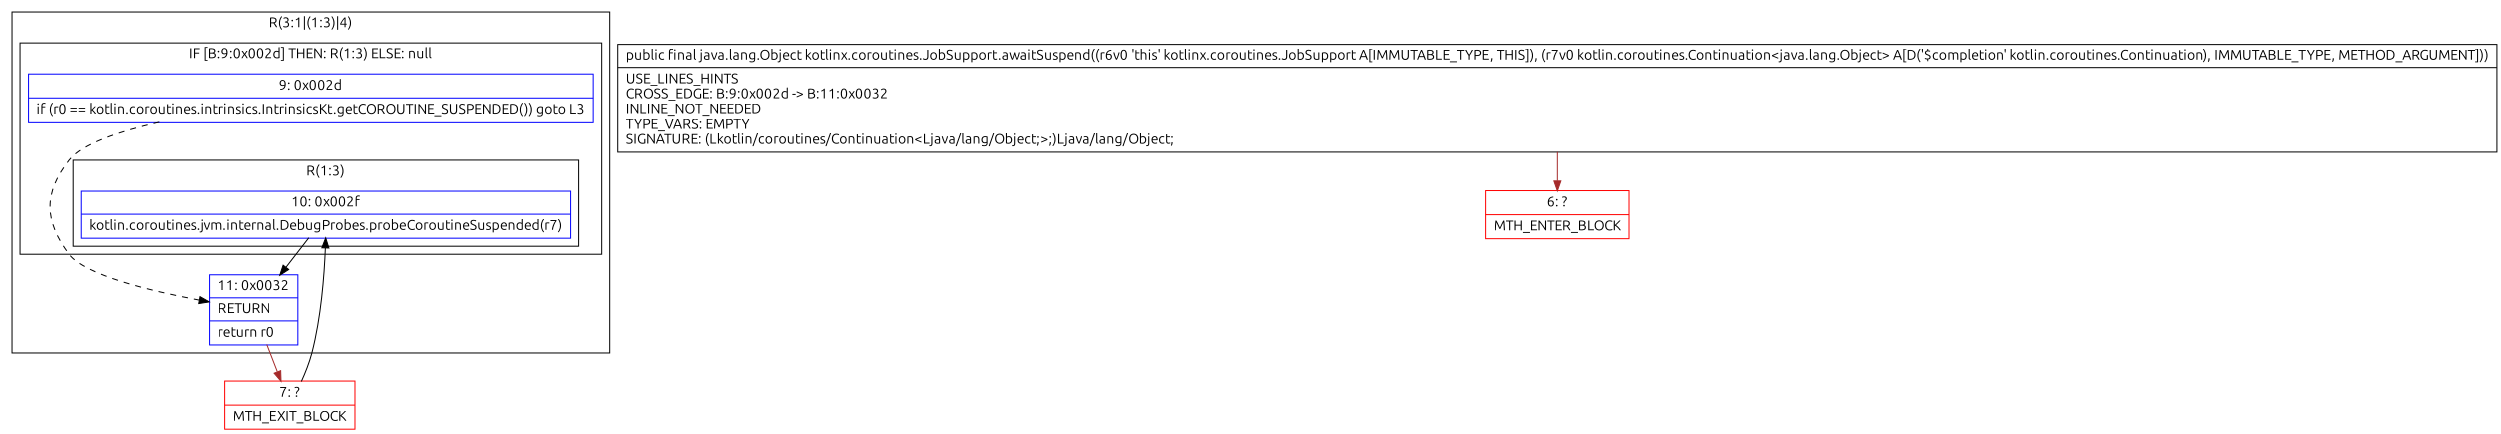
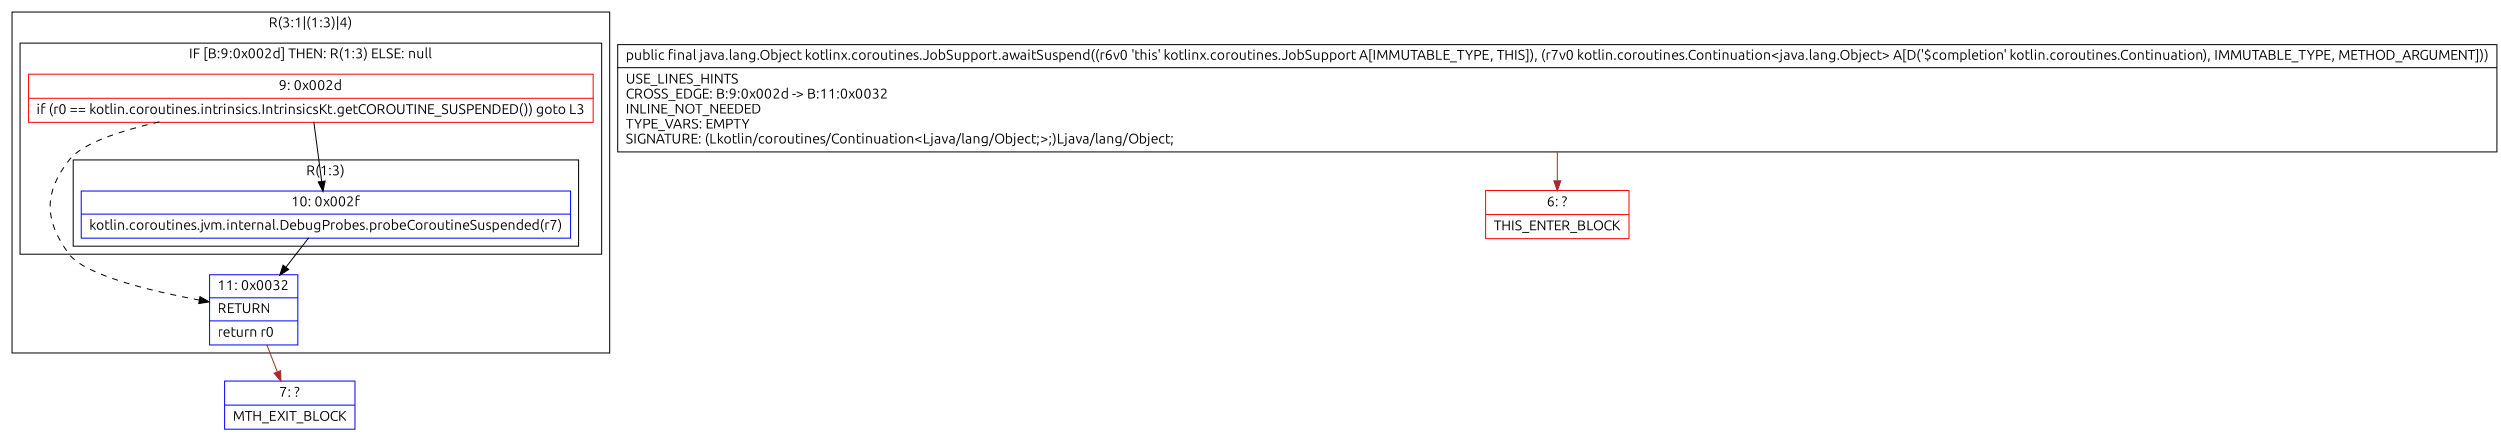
node "9: 0x002d": color blue -> red
node "6: ?": text "MTH_ENTER_BLOCK" -> "THIS_ENTER_BLOCK"
edge "7: ?" -> "10: 0x002f": now "9: 0x002d" -> "10: 0x002f"
node "7: ?": color red -> blue
